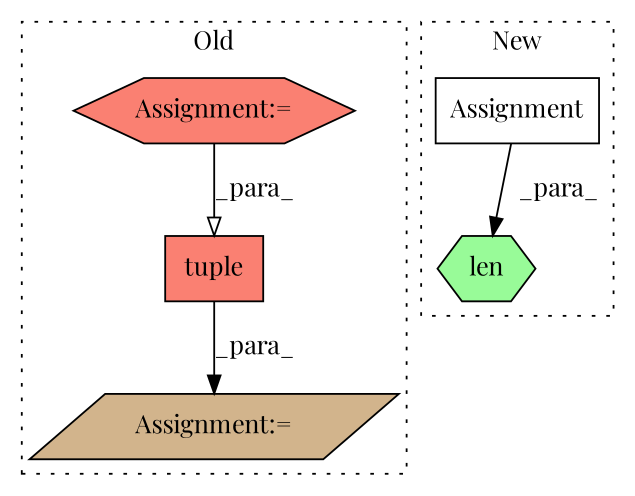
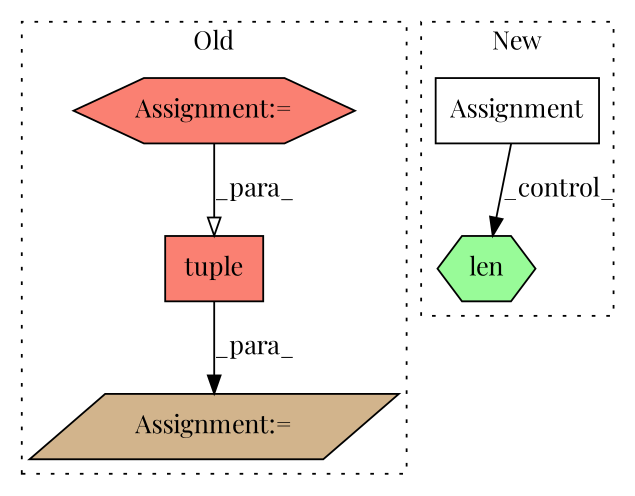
edge "Assignment" -> "len": label "_para_" -> "_control_"
